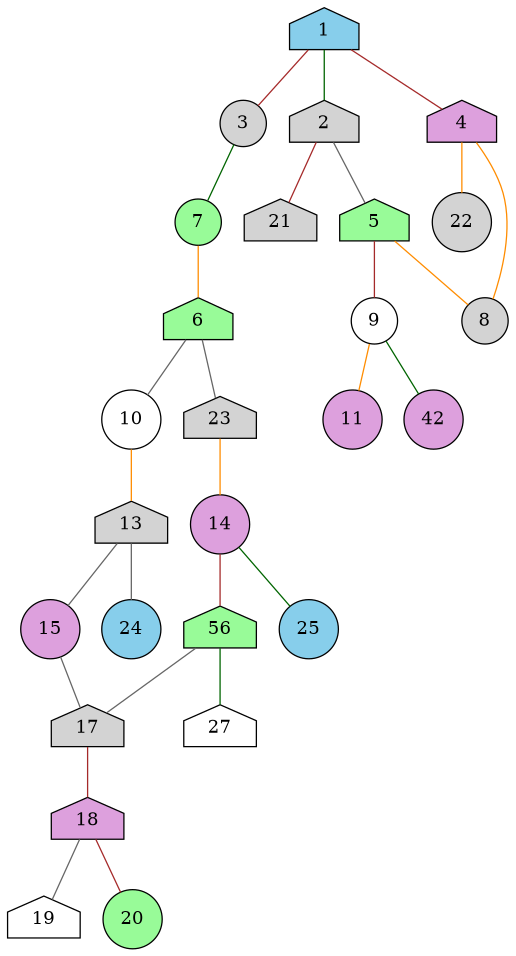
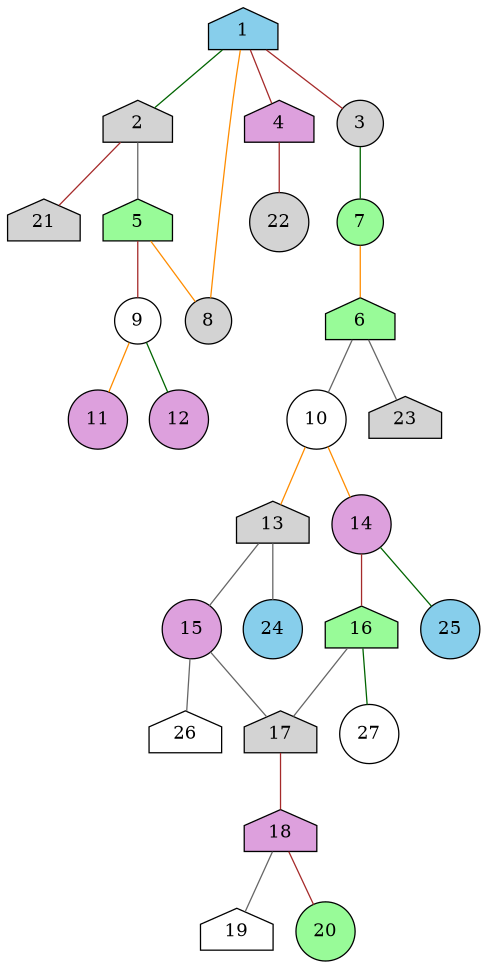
edge "4" -- "22": color darkorange -> brown
edge "4" -- "8": now "1" -- "8"
node "42": label "42" -> "12"
edge "23" -- "14": now "10" -- "14"
node "56": label "56" -> "16"
node "27": shape house -> circle
node "26": added
